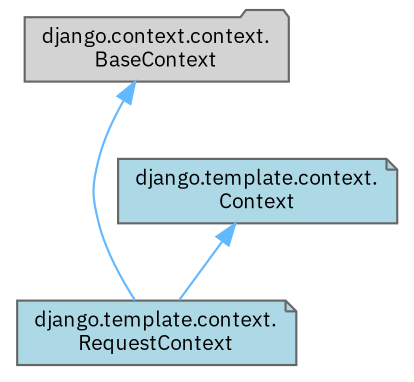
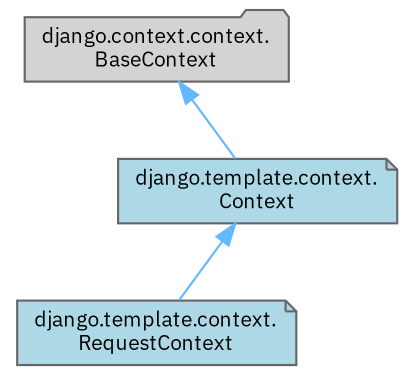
edge "django.template.context. RequestContext" -> "django.context.context. BaseContext": now "django.template.context. Context" -> "django.context.context. BaseContext"
